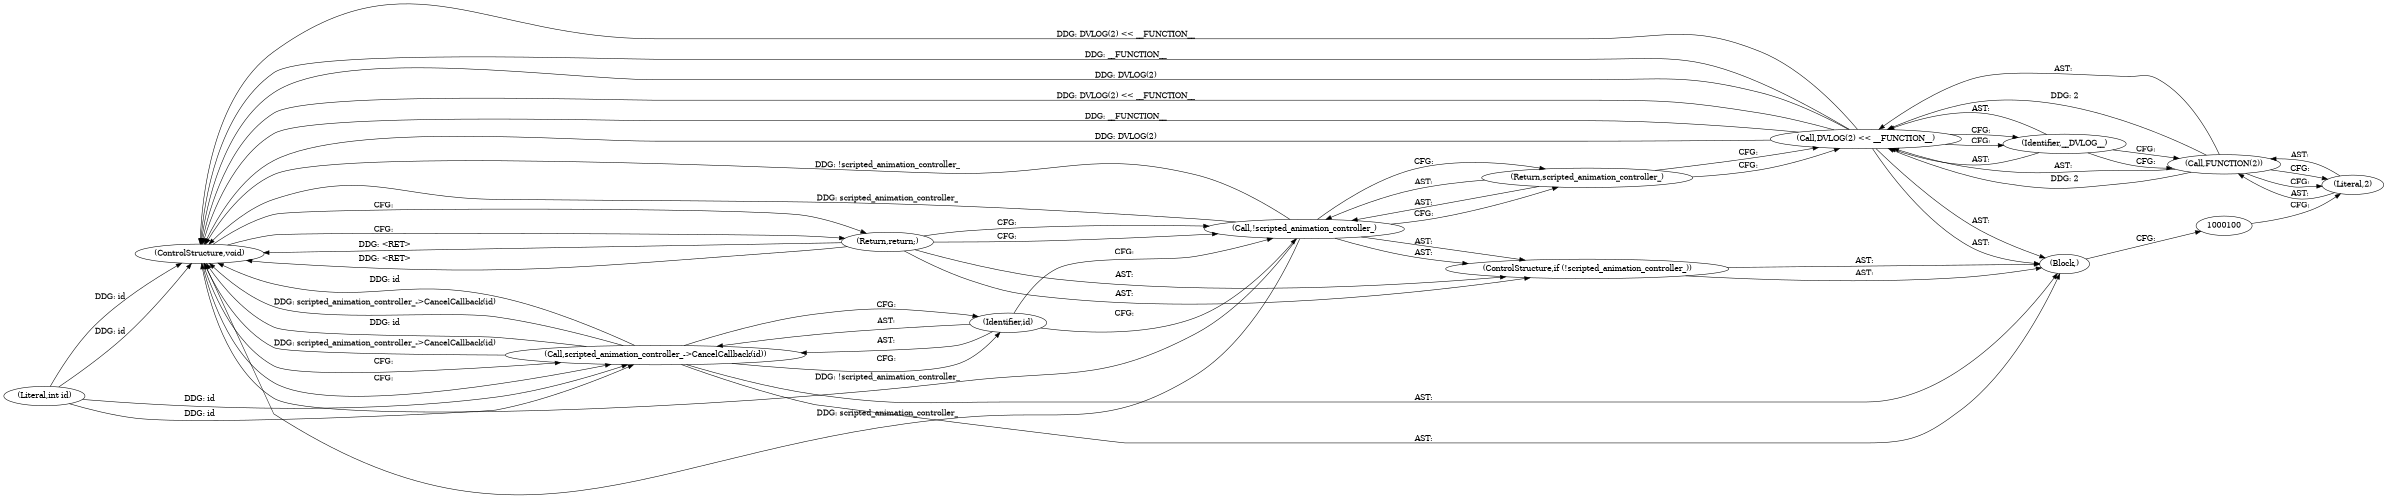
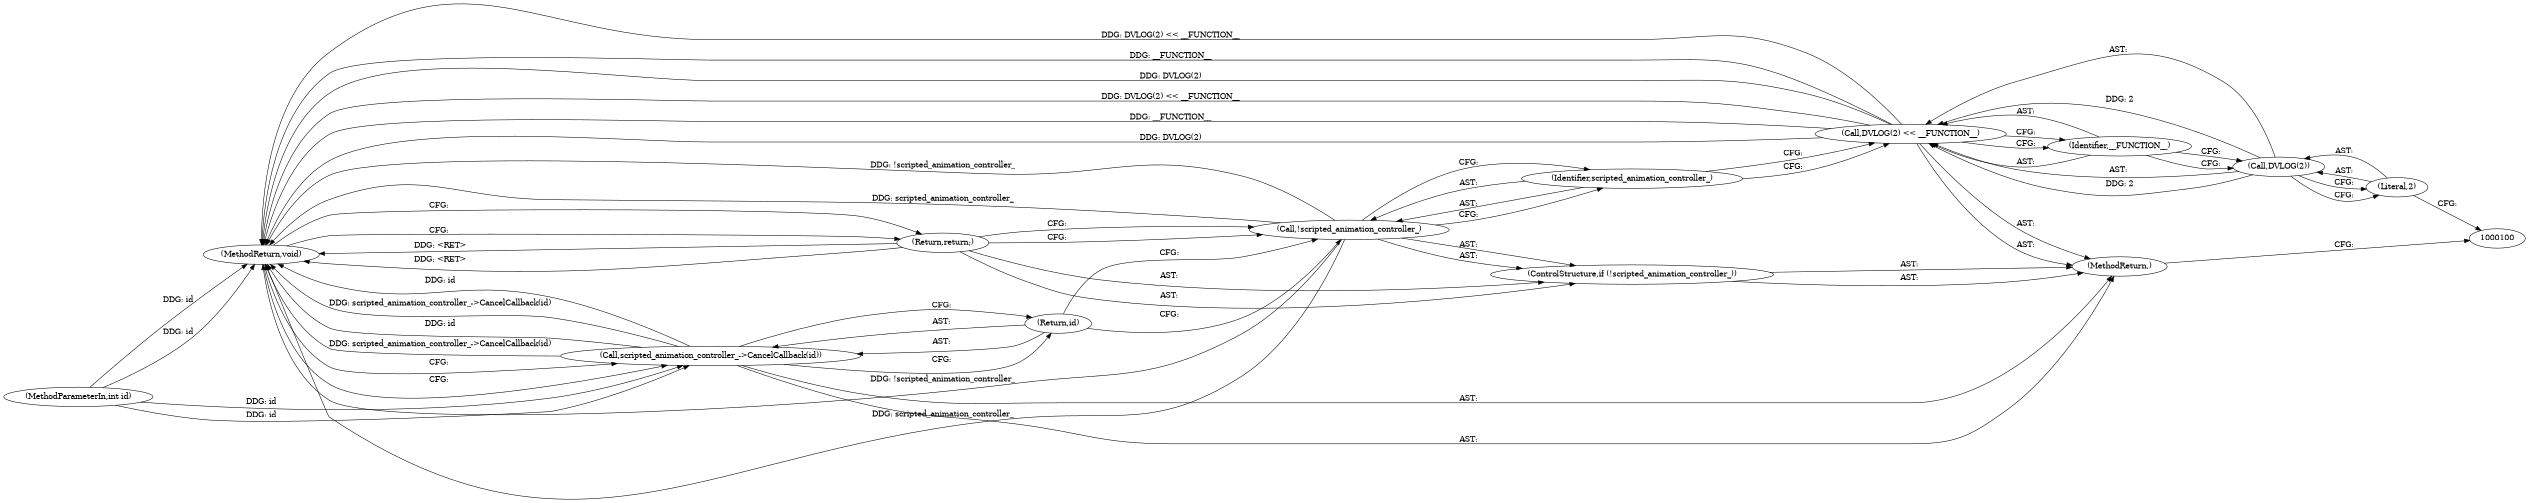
node "(Identifier,__DVLOG__)": label "(Identifier,__DVLOG__)" -> "(Identifier,__FUNCTION__)"
node "(Call,FUNCTION(2))": label "(Call,FUNCTION(2))" -> "(Call,DVLOG(2))"
node "(Return,scripted_animation_controller_)": label "(Return,scripted_animation_controller_)" -> "(Identifier,scripted_animation_controller_)"
edge "1000100" -> "(Literal,2)": reversed
node "(ControlStructure,void)": label "(ControlStructure,void)" -> "(MethodReturn,void)"
node "(Block,)": label "(Block,)" -> "(MethodReturn,)"
node "(Identifier,id)": label "(Identifier,id)" -> "(Return,id)"
node "(Literal,int id)": label "(Literal,int id)" -> "(MethodParameterIn,int id)"
